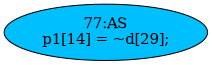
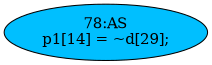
node "77:AS p1[14] = ~d[29];": label "77:AS p1[14] = ~d[29];" -> "78:AS p1[14] = ~d[29];"
